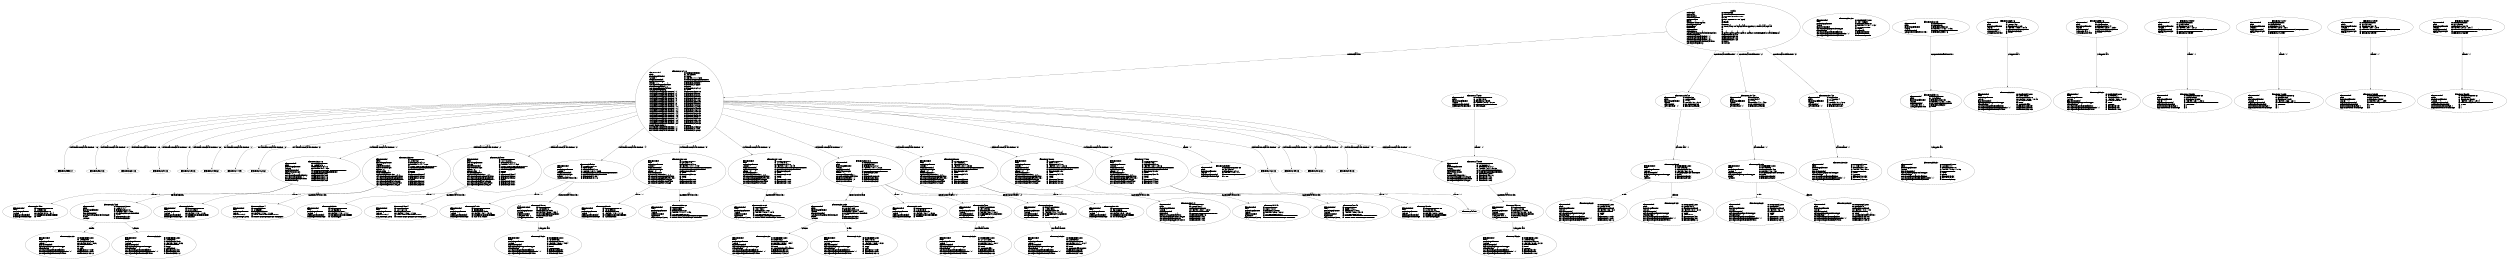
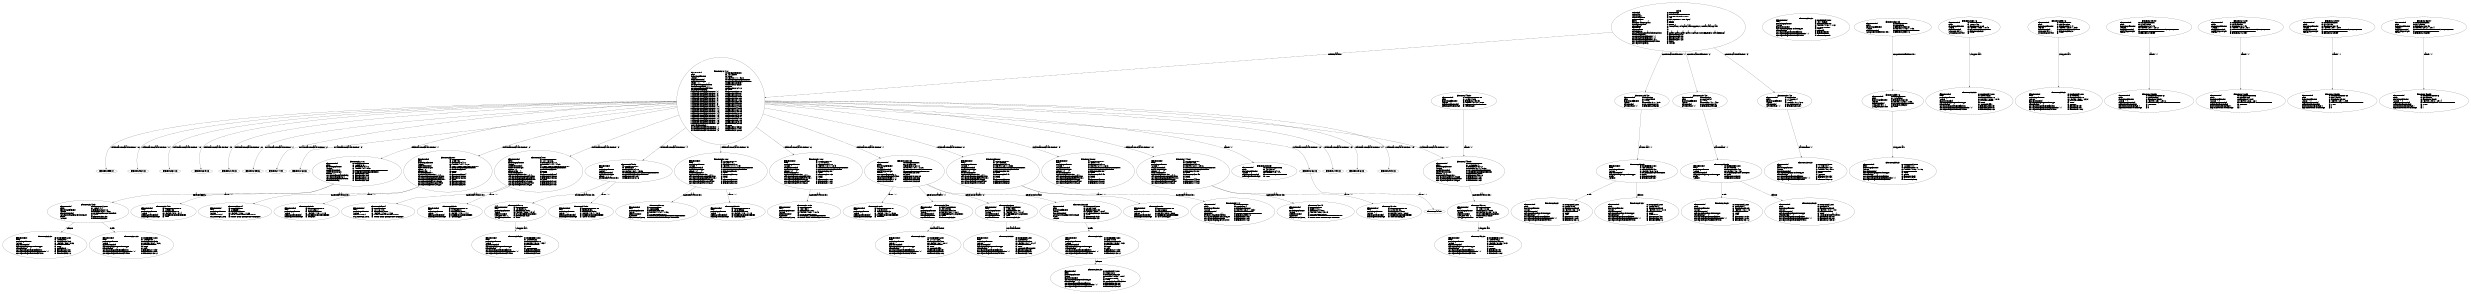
node "Element_2404149": removed
edge "Element_2382265" -> "Element_2381237": now "Element_2379237" -> "Element_2381237"
